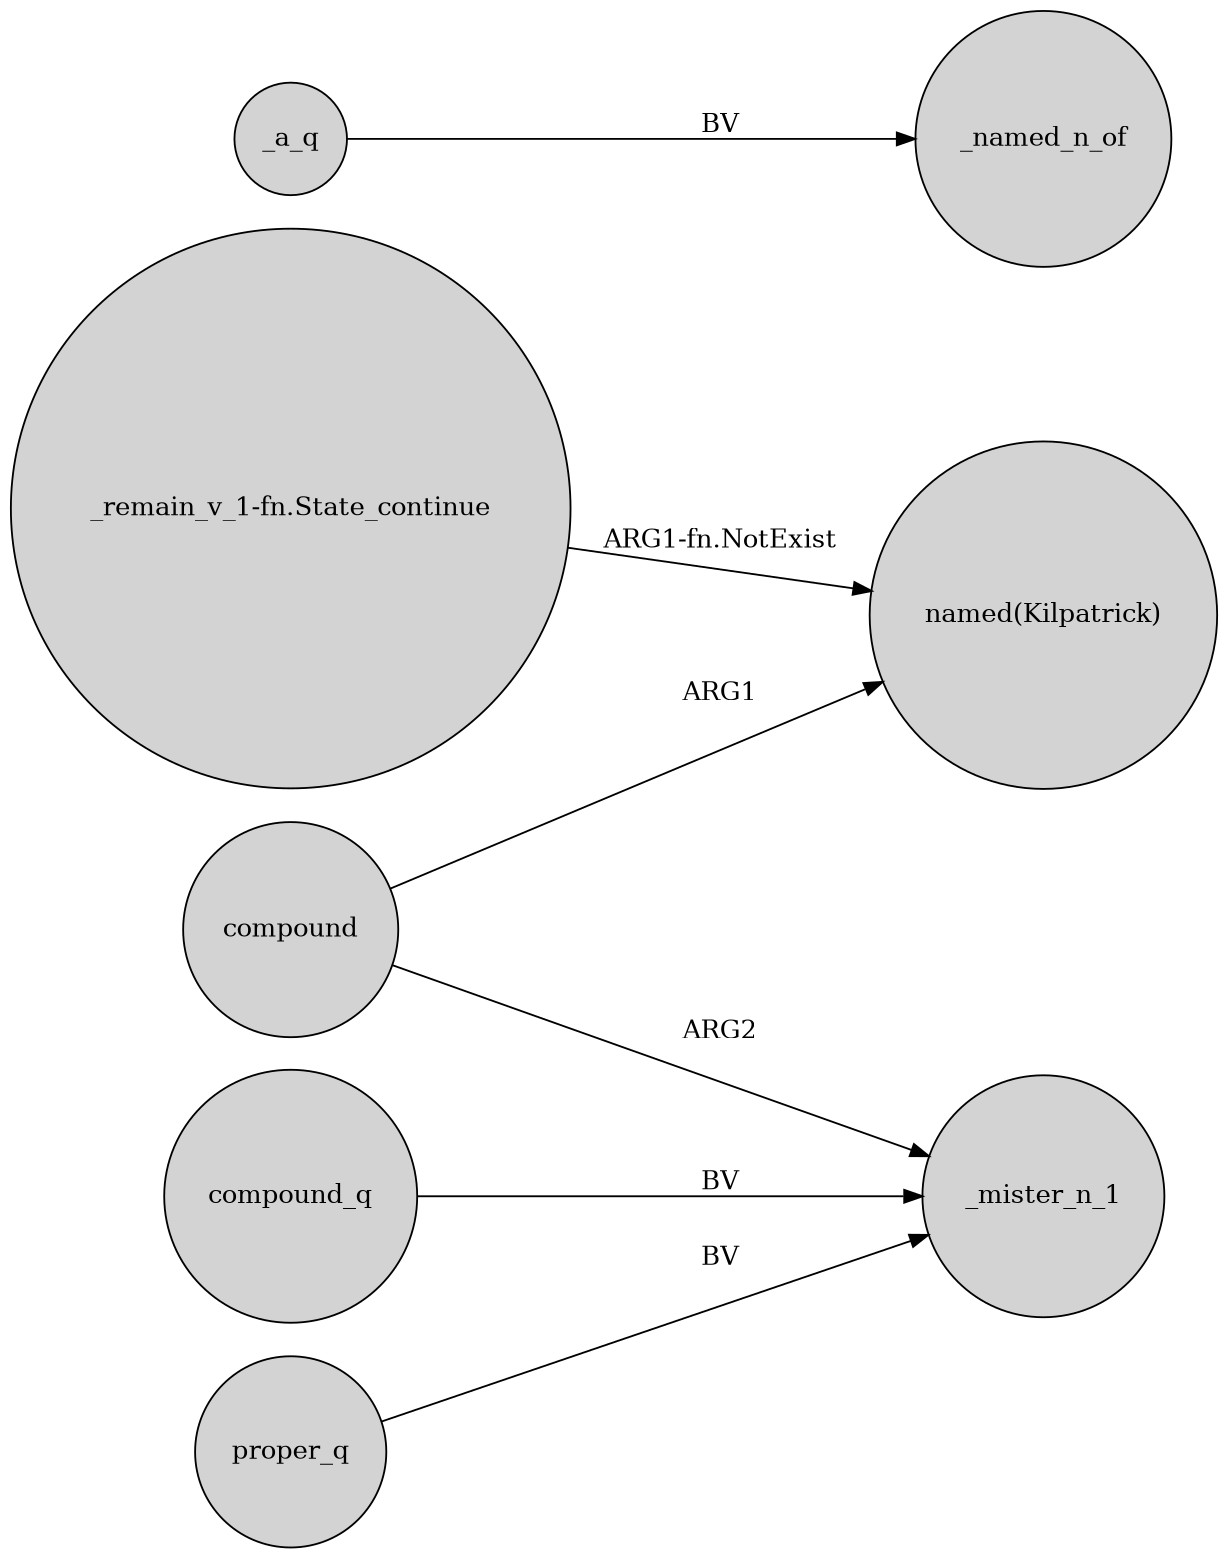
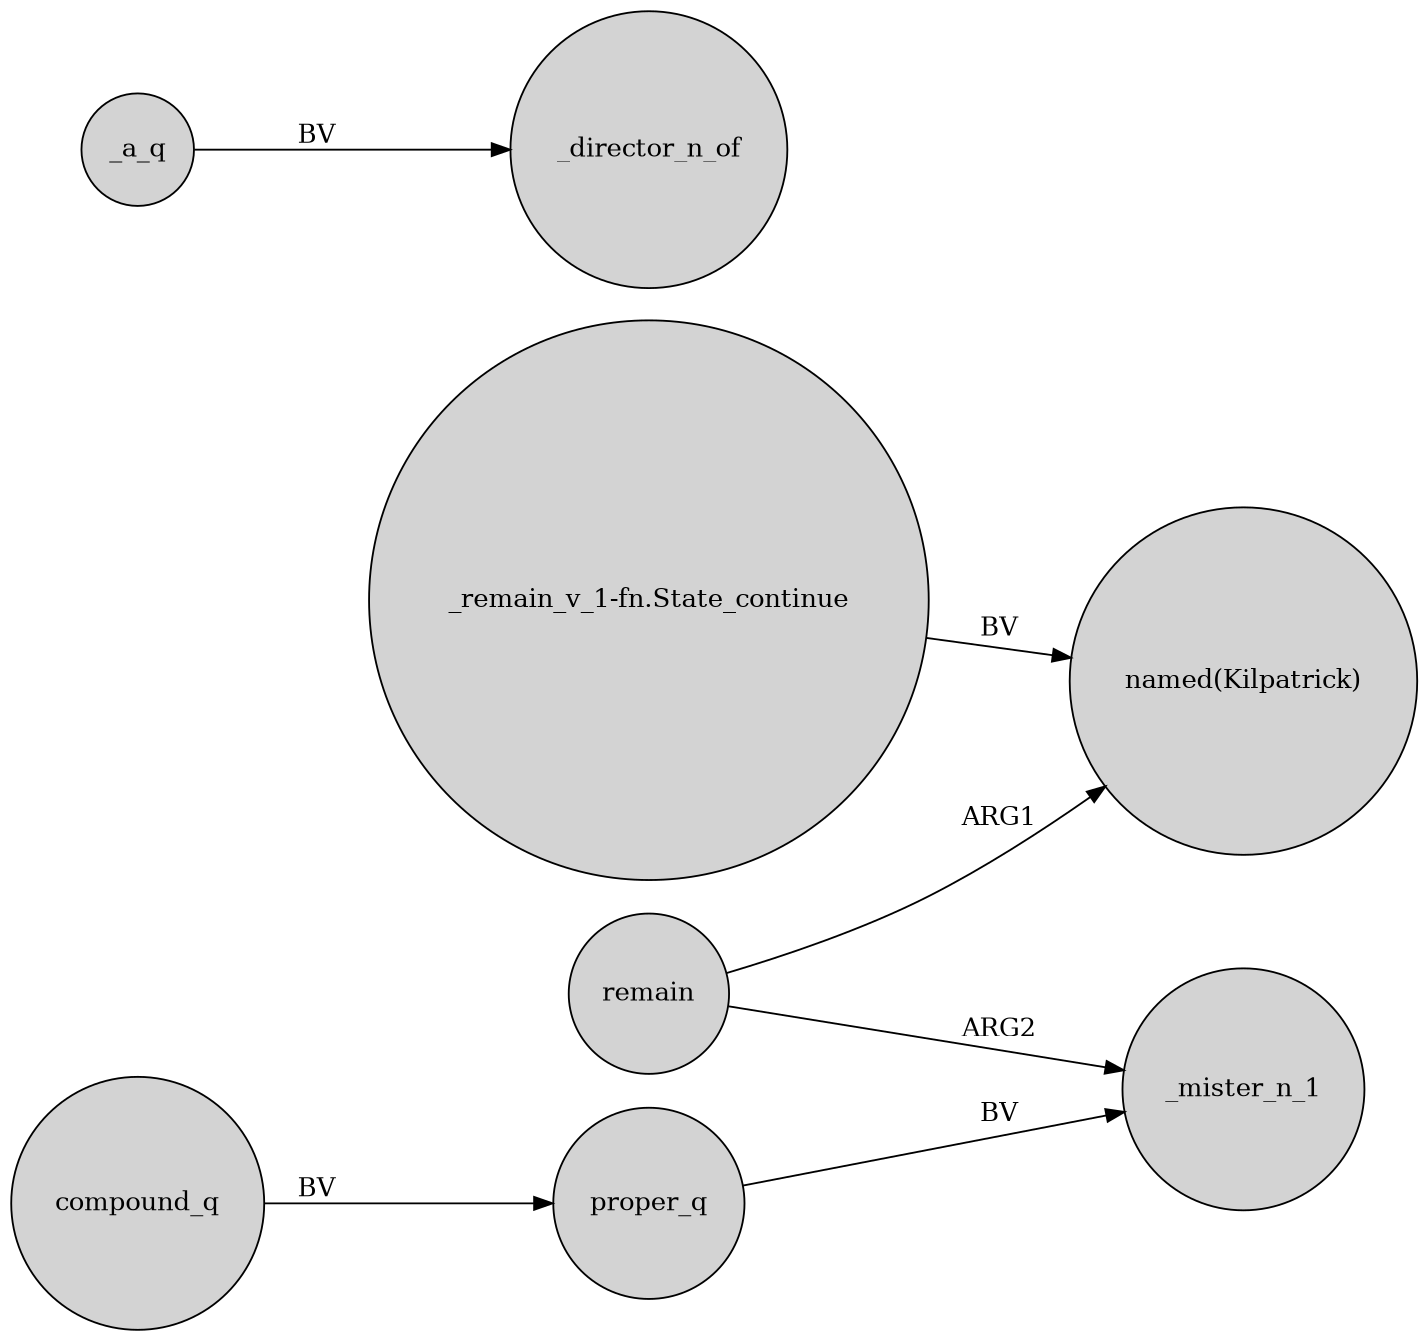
node "_named_n_of": label "_named_n_of" -> "_director_n_of"
edge "_remain_v_1-fn.State_continue" -> "named(Kilpatrick)": label "ARG1-fn.NotExist" -> "BV"
node "compound": label "compound" -> "remain"
edge "compound_q" -> "_mister_n_1": now "compound_q" -> "proper_q"
